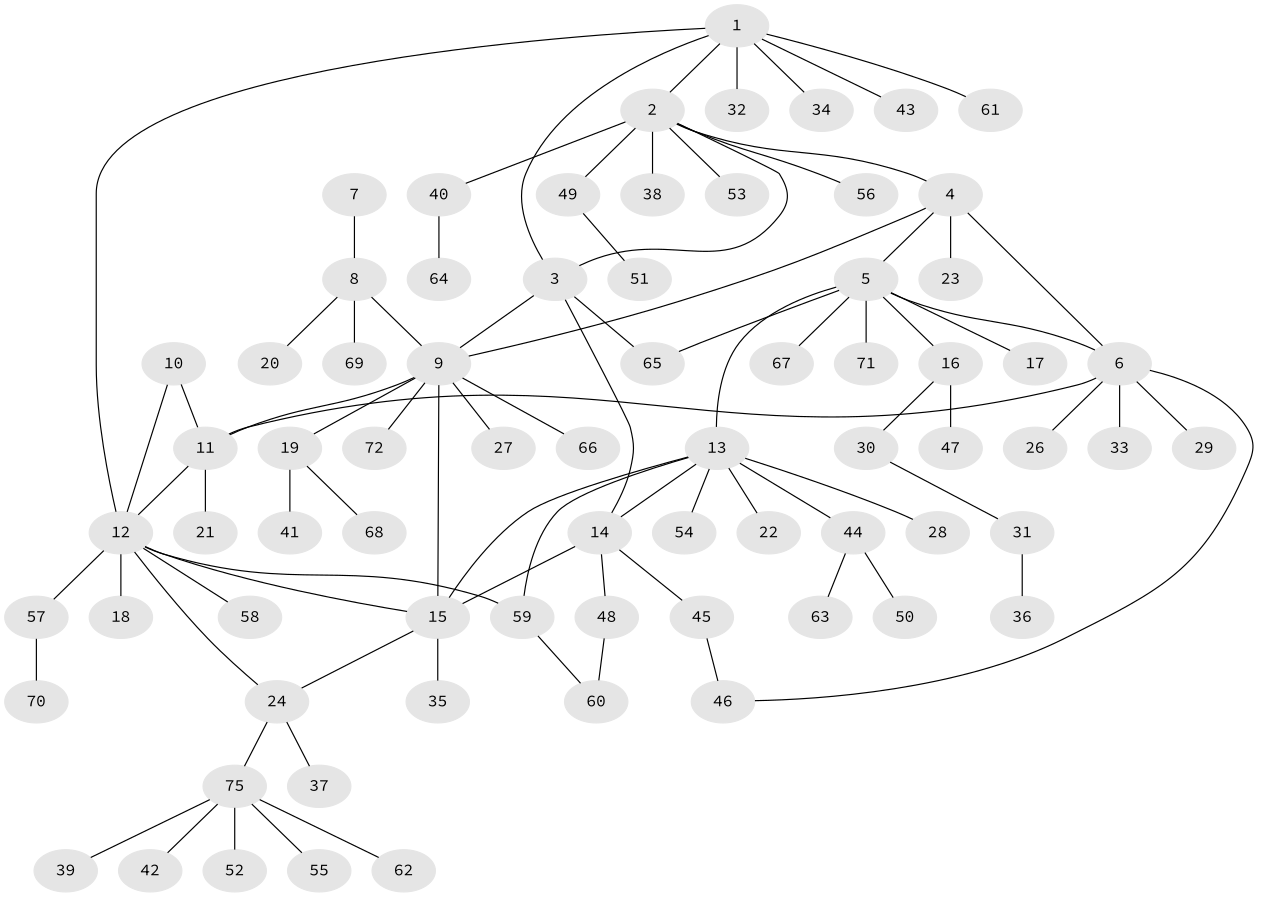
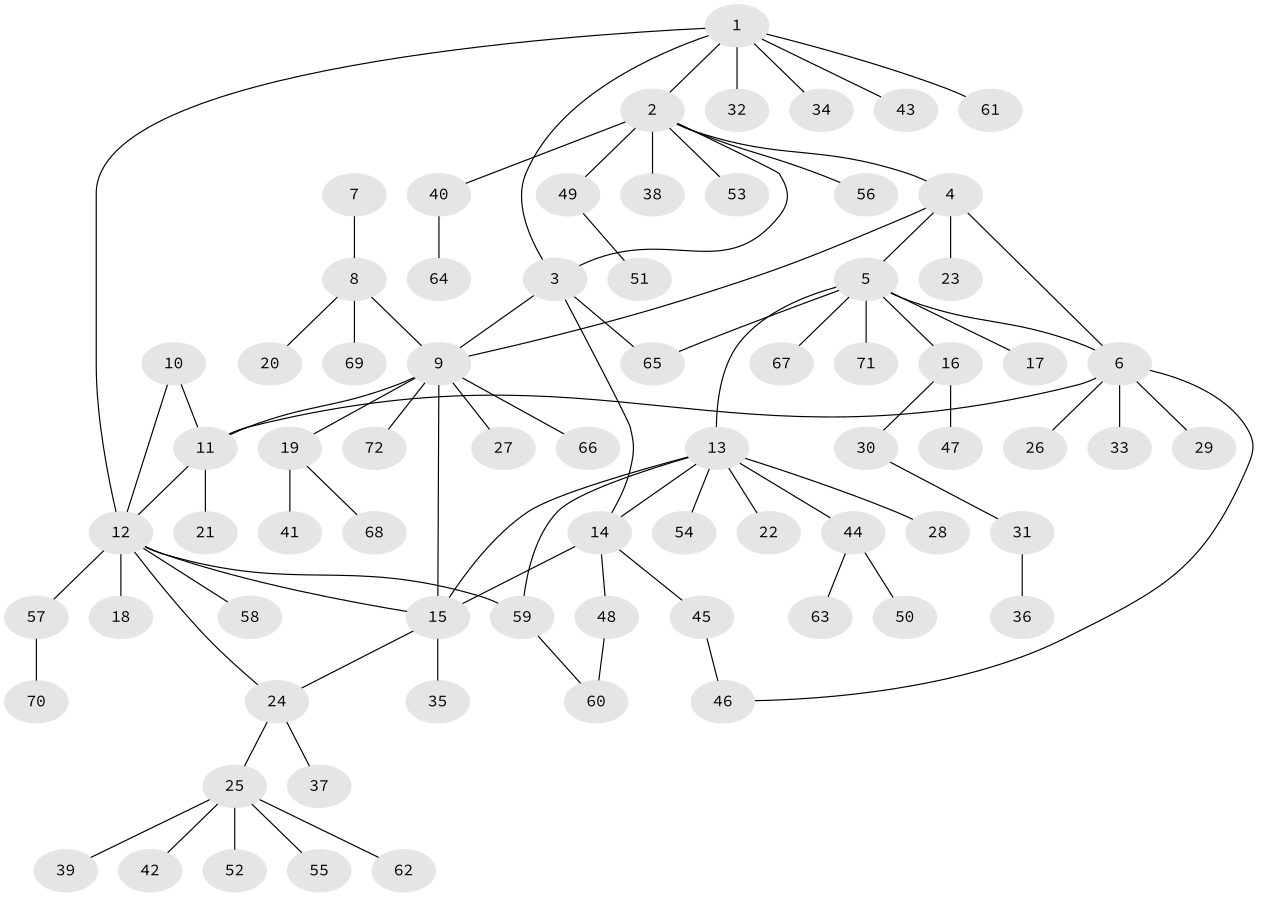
node "75": label "75" -> "25"
